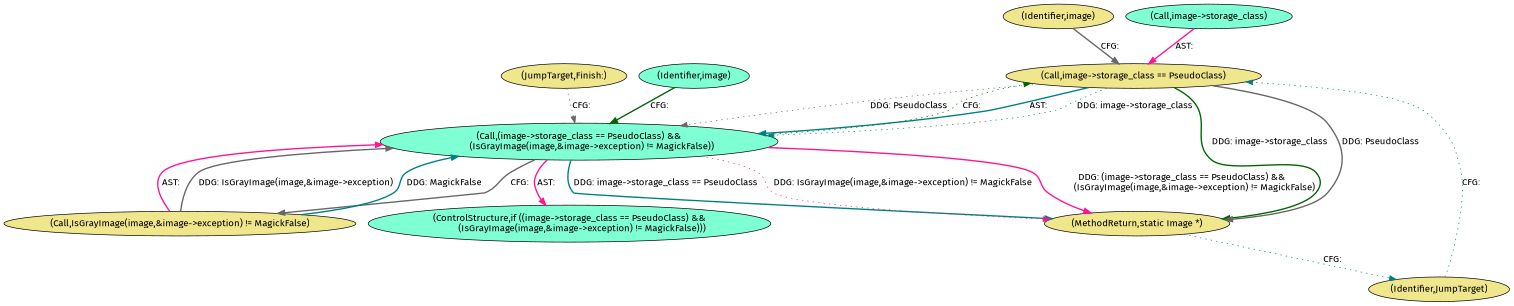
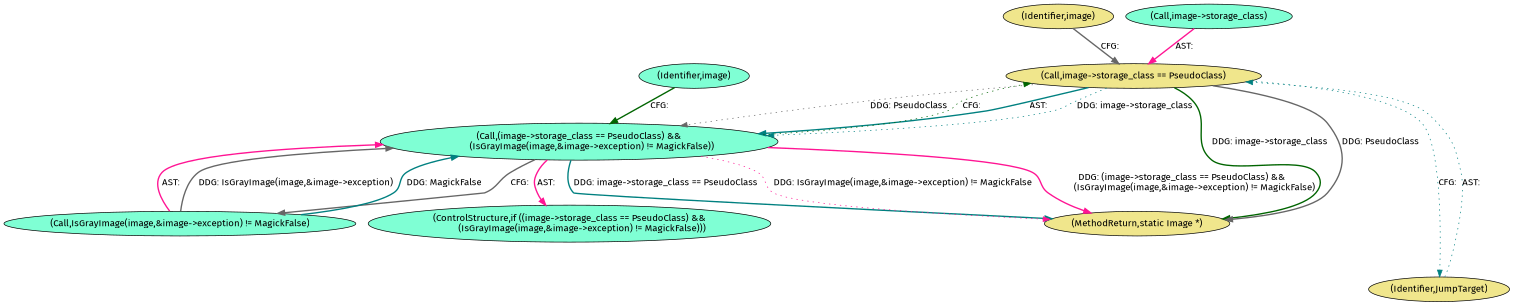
node "(JumpTarget,Finish:)": removed
edge "(Identifier,JumpTarget)" -> "(Call,image->storage_class == PseudoClass)": label "CFG: " -> "AST: "
node "(Call,IsGrayImage(image,&image->exception) != MagickFalse)": fillcolor khaki -> aquamarine
edge "(MethodReturn,static Image *)" -> "(Identifier,JumpTarget)": now "(Call,image->storage_class == PseudoClass)" -> "(Identifier,JumpTarget)"
